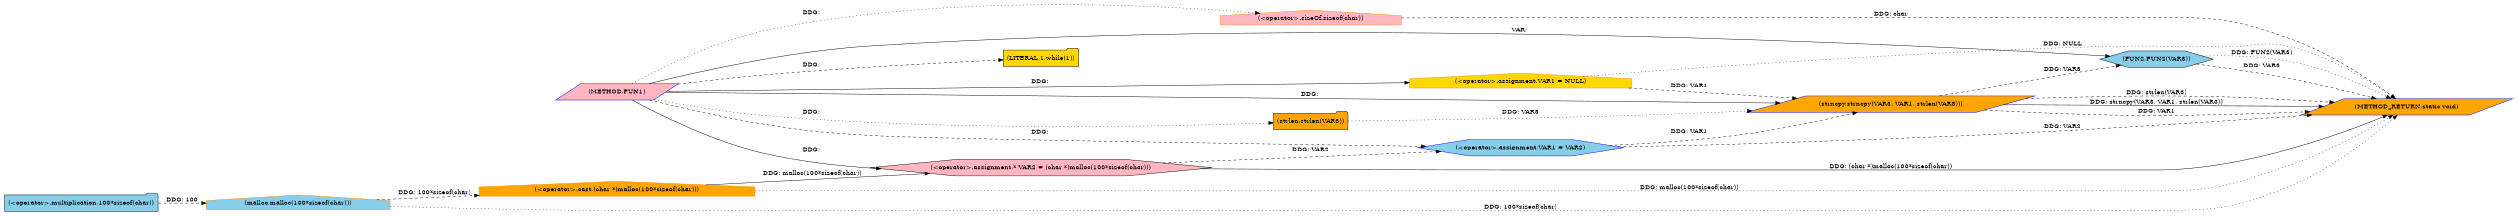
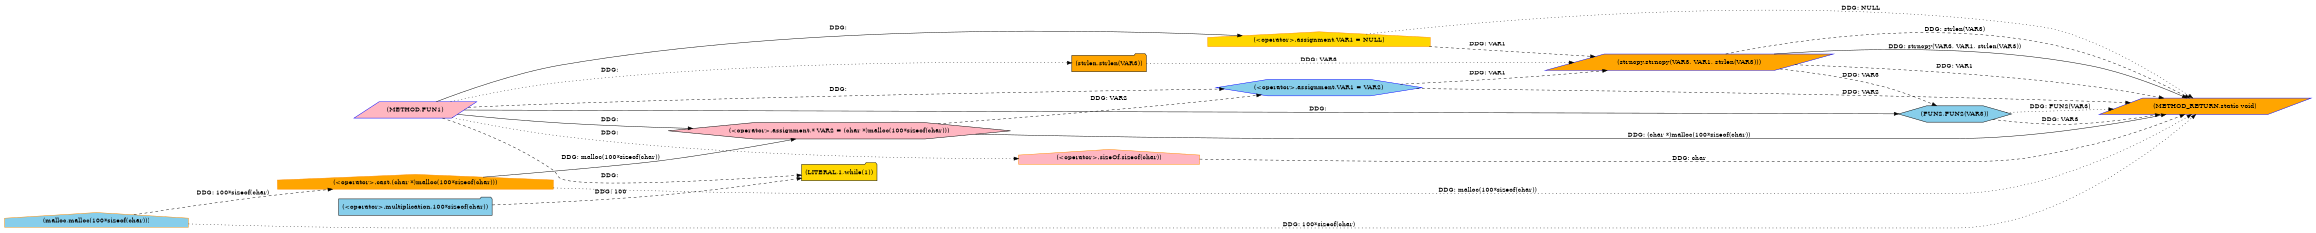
edge "(METHOD,FUN1)" -> "(FUN2,FUN2(VAR3))": label "VAR: " -> "DDG: "
edge "(METHOD,FUN1)" -> "(strncpy,strncpy(VAR3, VAR1, strlen(VAR3)))": removed, label "DDG:"
edge "(<operator>.multiplication,100*sizeof(char))" -> "(malloc,malloc(100*sizeof(char)))": now "(<operator>.multiplication,100*sizeof(char))" -> "(LITERAL,1,while(1))"
